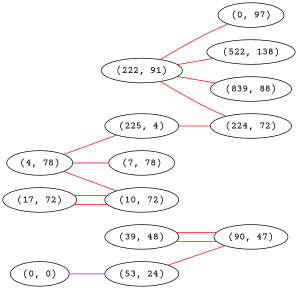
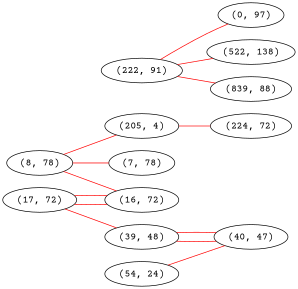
edge "(222, 91)" -- "(224, 72)": removed
node "(225, 4)": label "(225, 4)" -> "(205, 4)"
node "(4, 78)": label "(4, 78)" -> "(8, 78)"
node "(10, 72)": label "(10, 72)" -> "(16, 72)"
edge "(17, 72)" -- "(39, 48)": added
node "(90, 47)": label "(90, 47)" -> "(40, 47)"
node "(0, 0)": removed
node "(53, 24)": label "(53, 24)" -> "(54, 24)"
